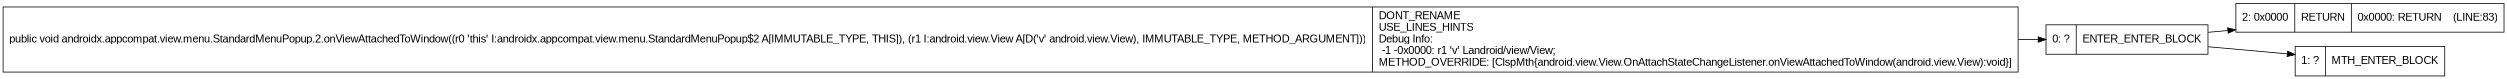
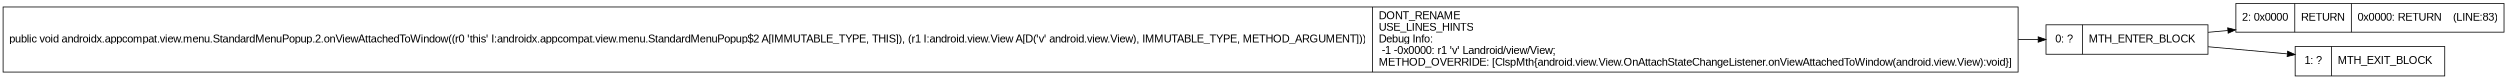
node "0: ?": text "ENTER_ENTER_BLOCK" -> "MTH_ENTER_BLOCK"
node "1: ?": text "MTH_ENTER_BLOCK" -> "MTH_EXIT_BLOCK"
